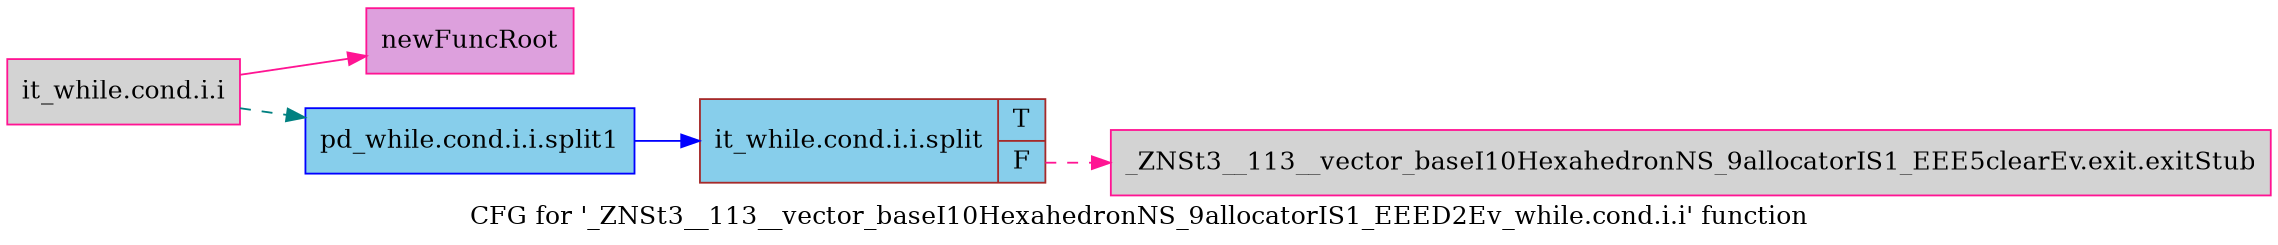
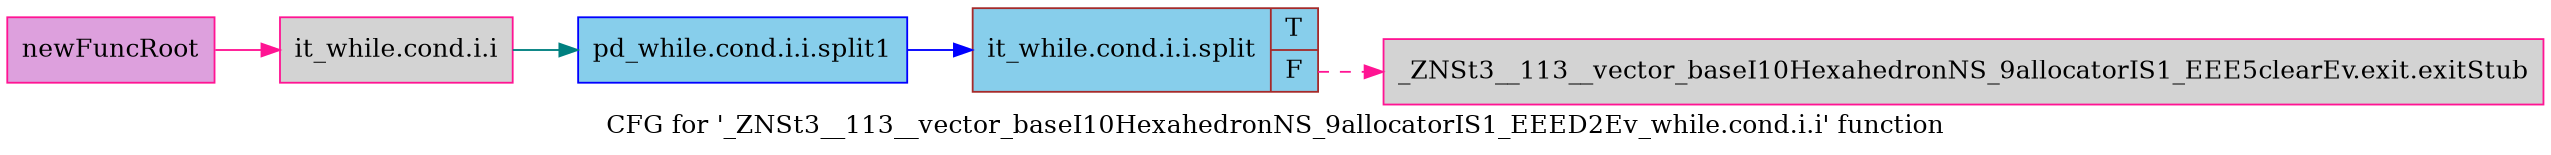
edge "it_while.cond.i.i" -> "newFuncRoot": reversed
edge "it_while.cond.i.i" -> "pd_while.cond.i.i.split1": style dashed -> solid
